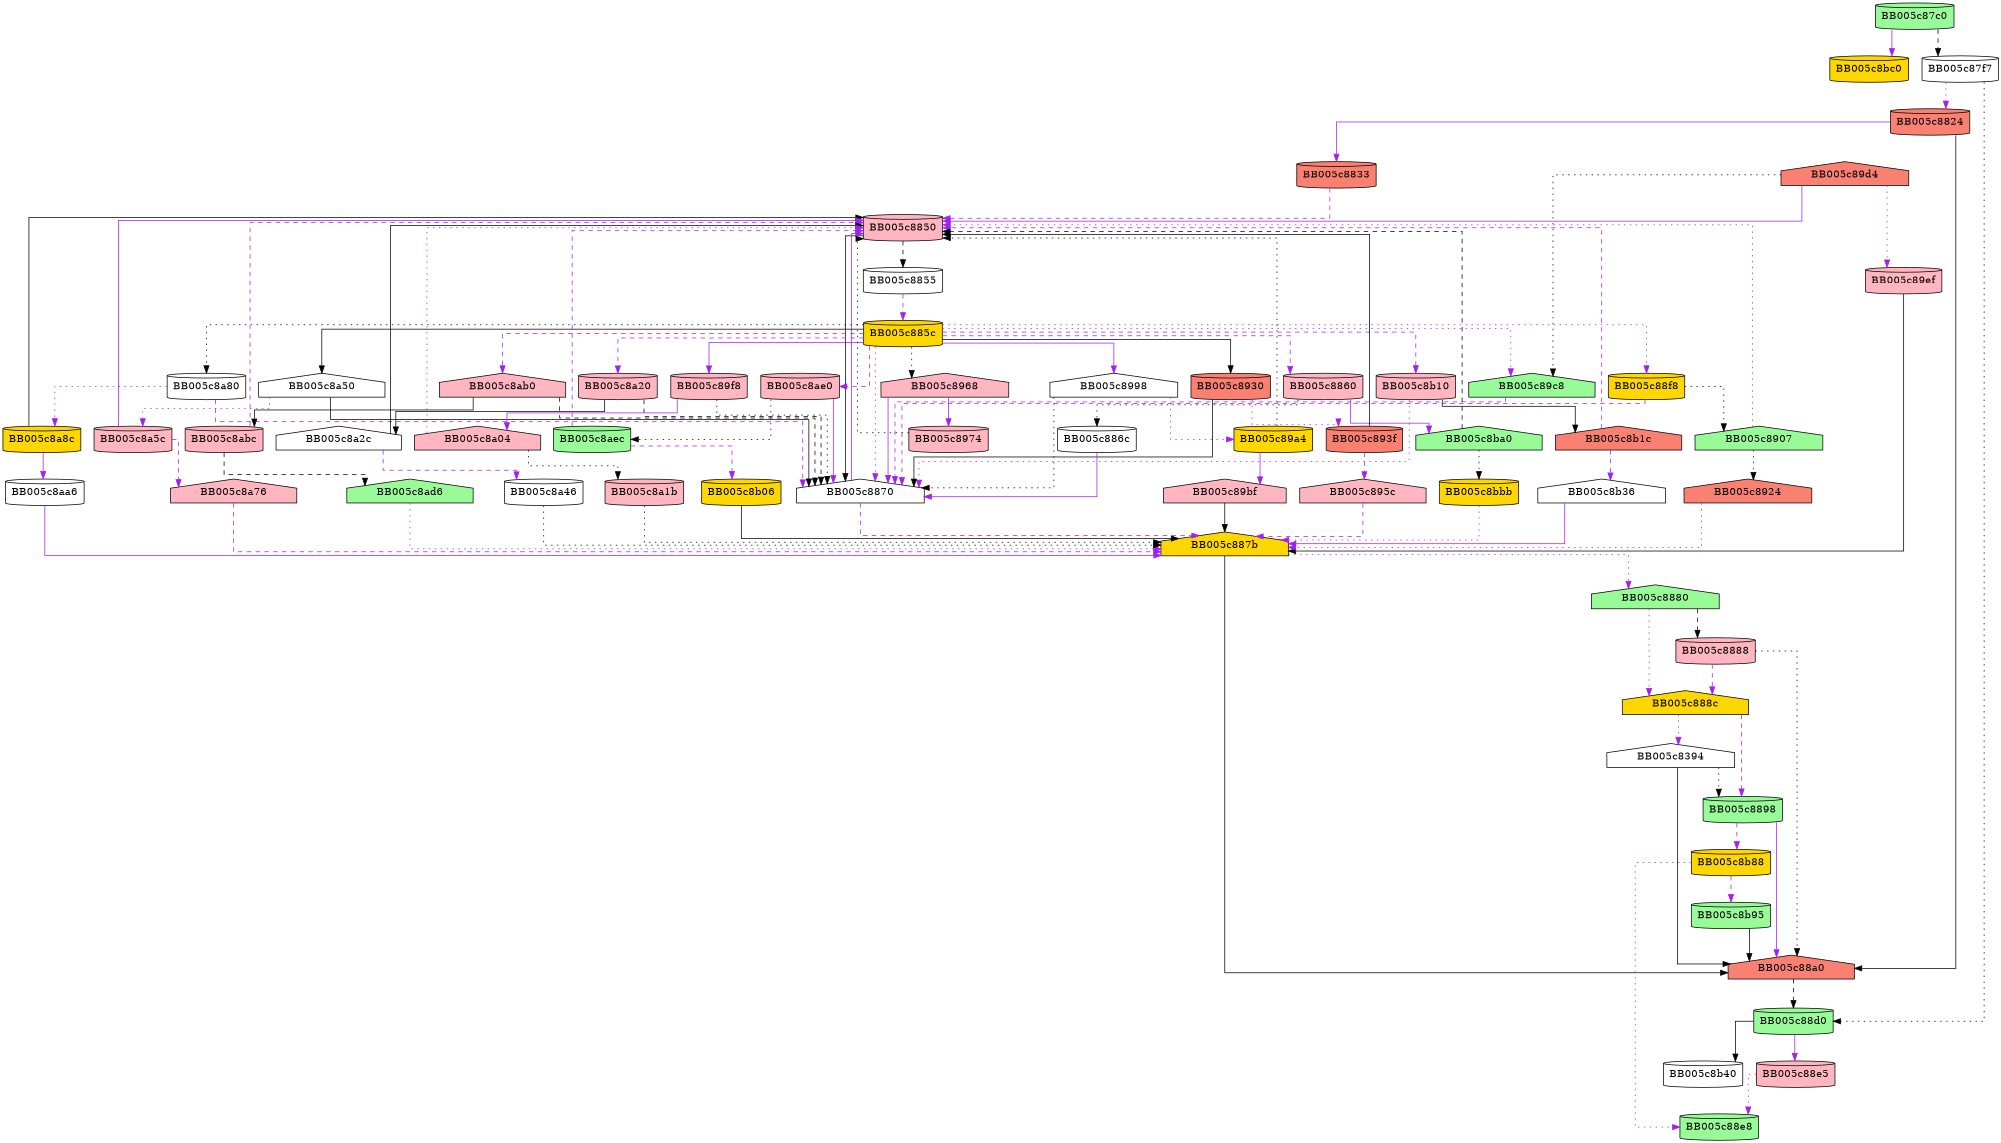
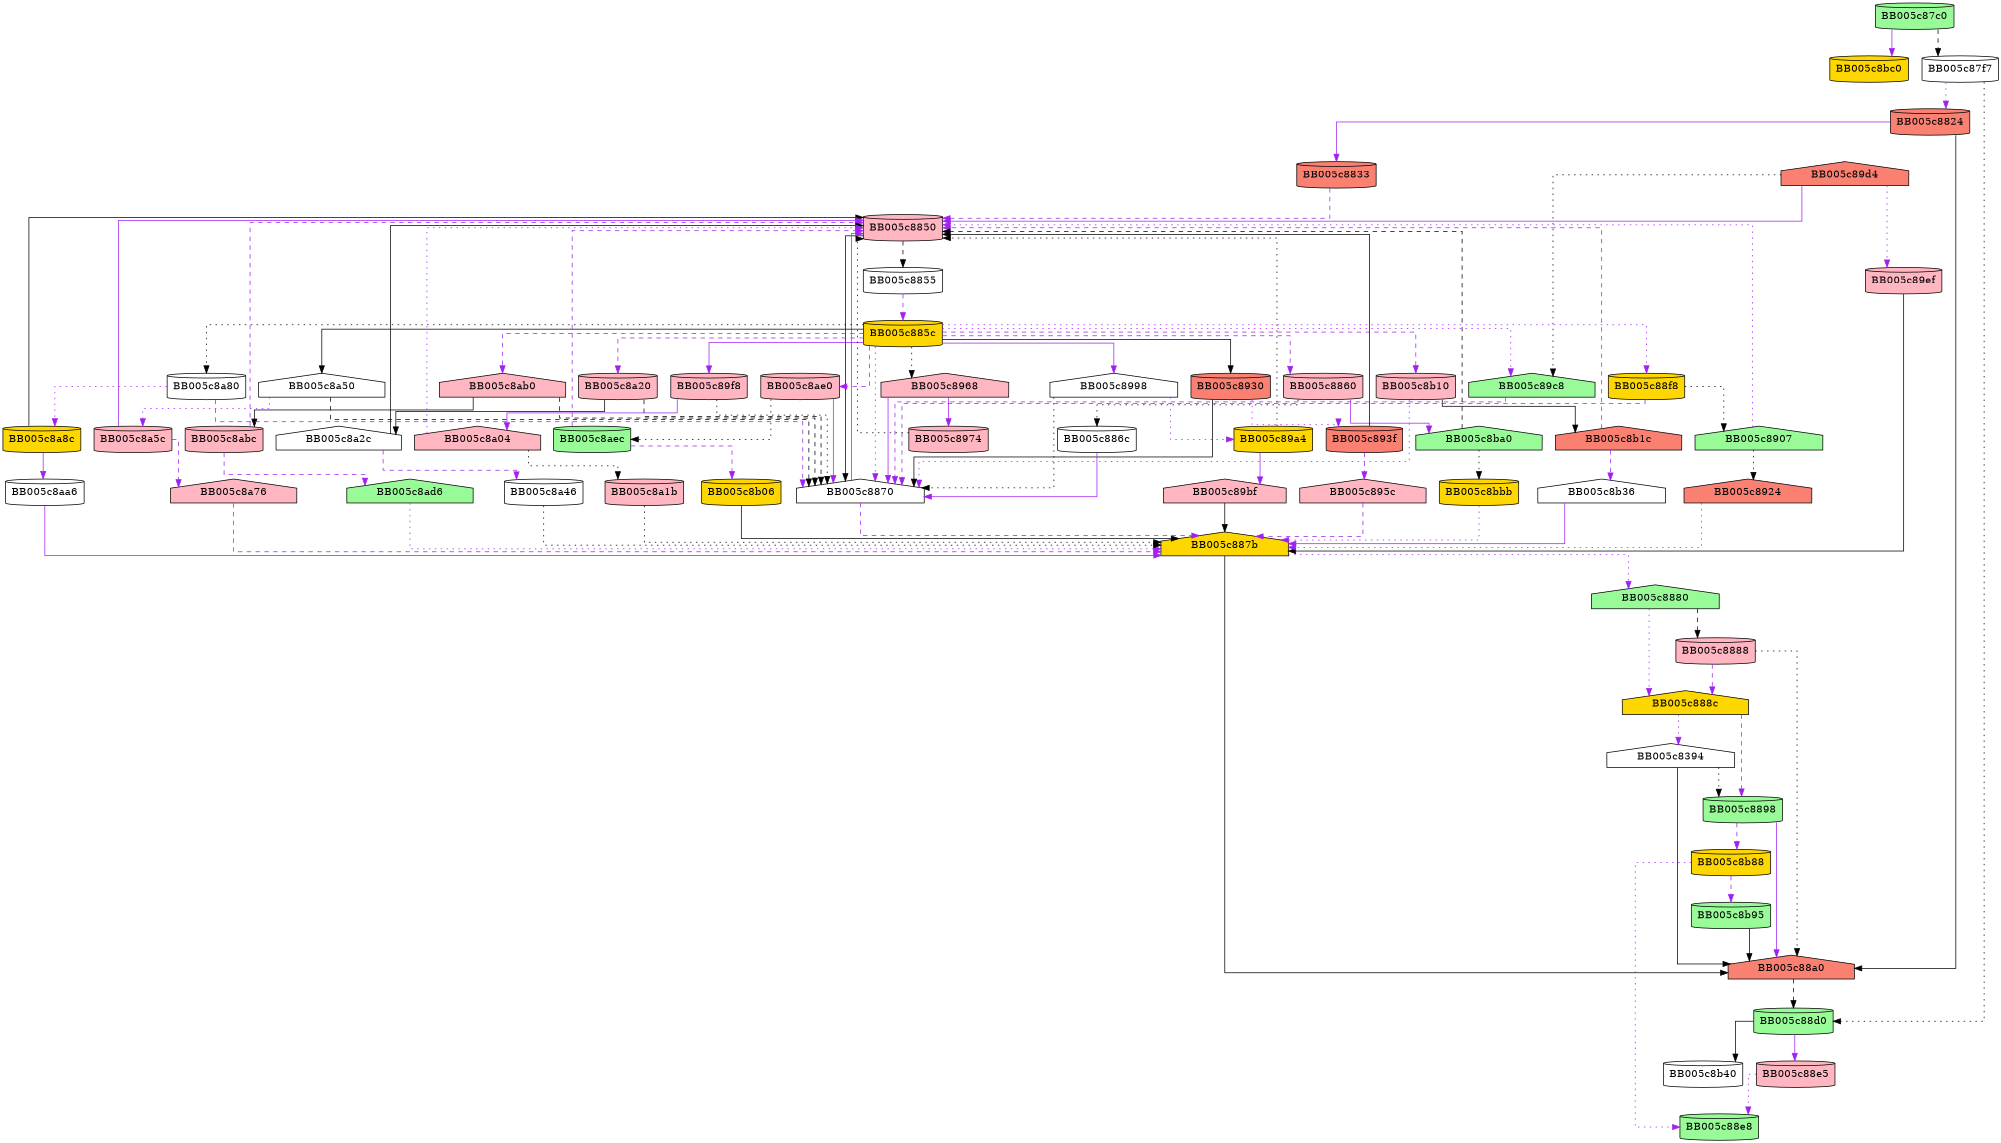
edge "BB005c8a50" -> "BB005c8870": style solid -> dashed
edge "BB005c8abc" -> "BB005c8ad6": color black -> purple
